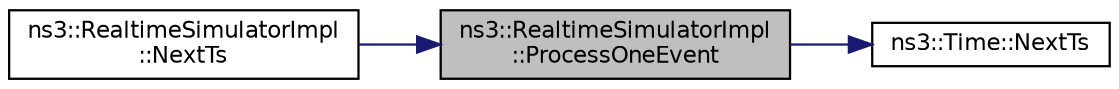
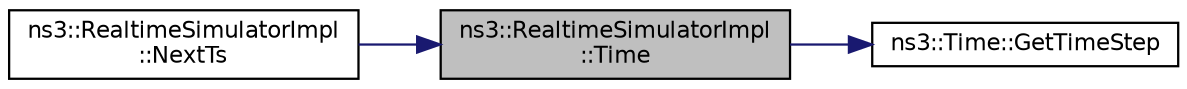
node "ns3::RealtimeSimulatorImpl ::ProcessOneEvent": label "ns3::RealtimeSimulatorImpl ::ProcessOneEvent" -> "ns3::RealtimeSimulatorImpl ::Time"
node "ns3::Time::NextTs": label "ns3::Time::NextTs" -> "ns3::Time::GetTimeStep"
